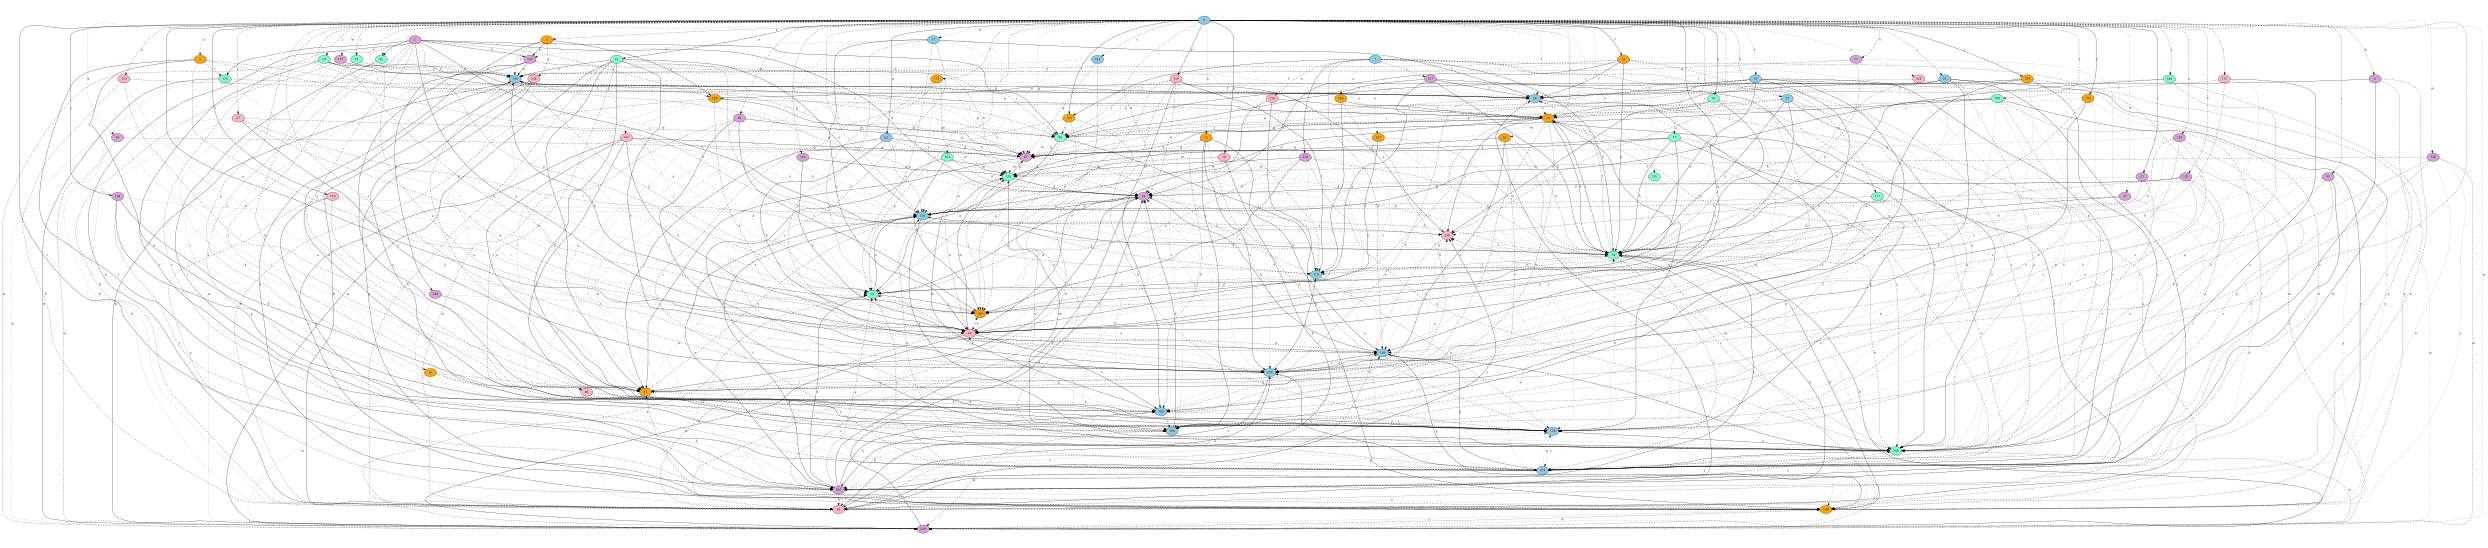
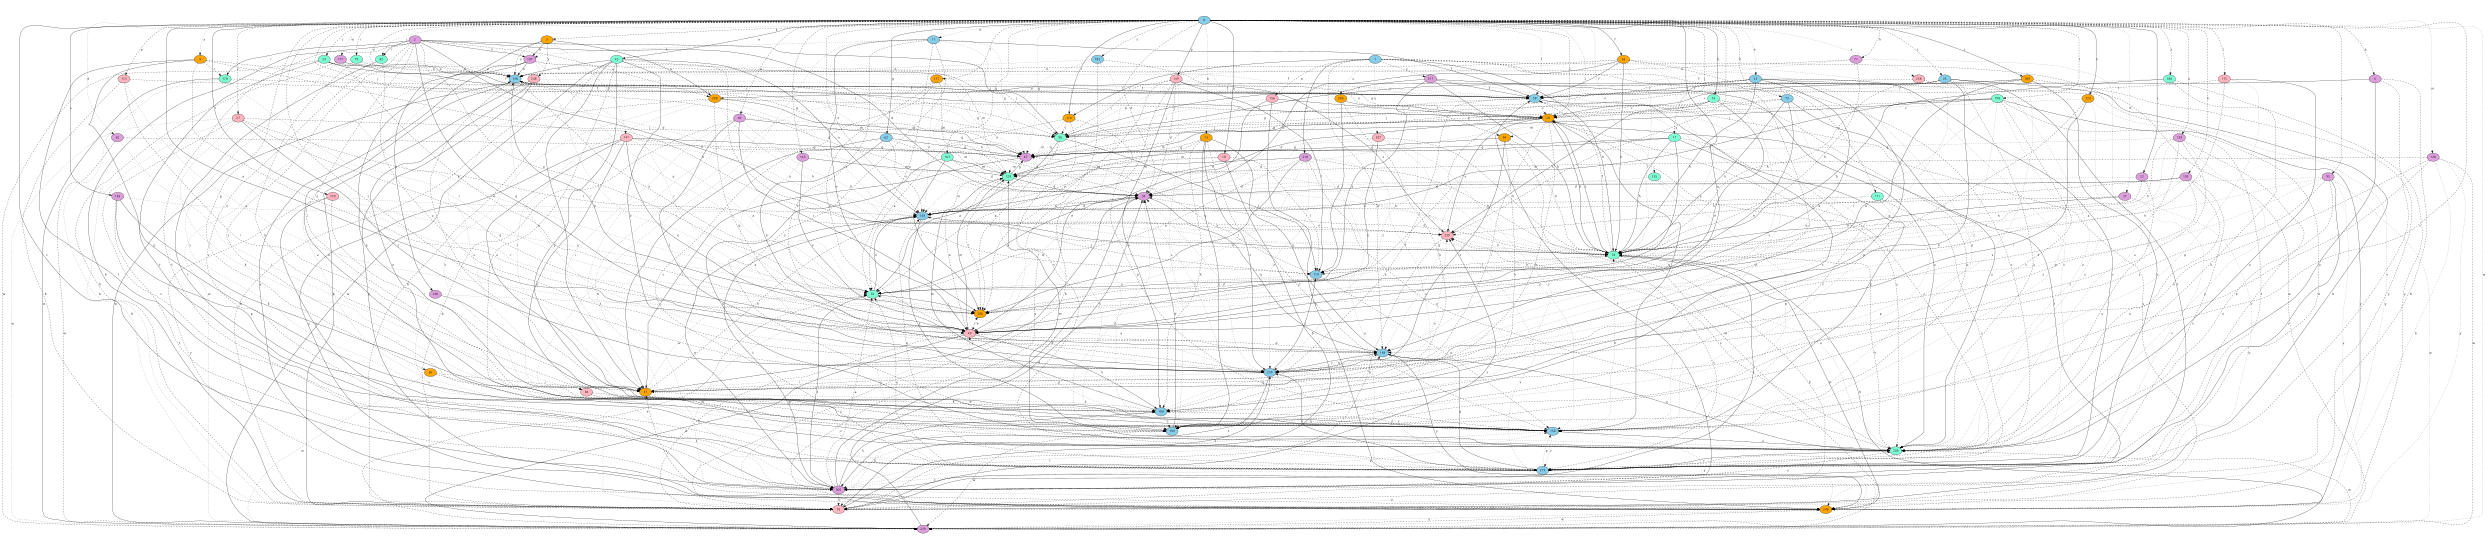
edge "182" -> "67": now "182" -> "94"
node "207": fillcolor orange -> lightpink
edge "73" -> "219": now "27" -> "219"
edge "78" -> "19": style solid -> dashed
